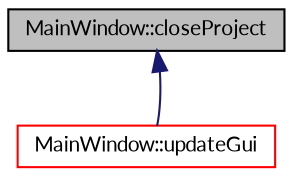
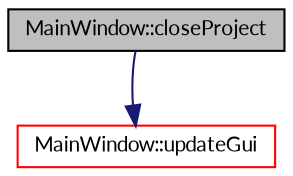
edge "MainWindow::updateGui" -> "MainWindow::closeProject": reversed
